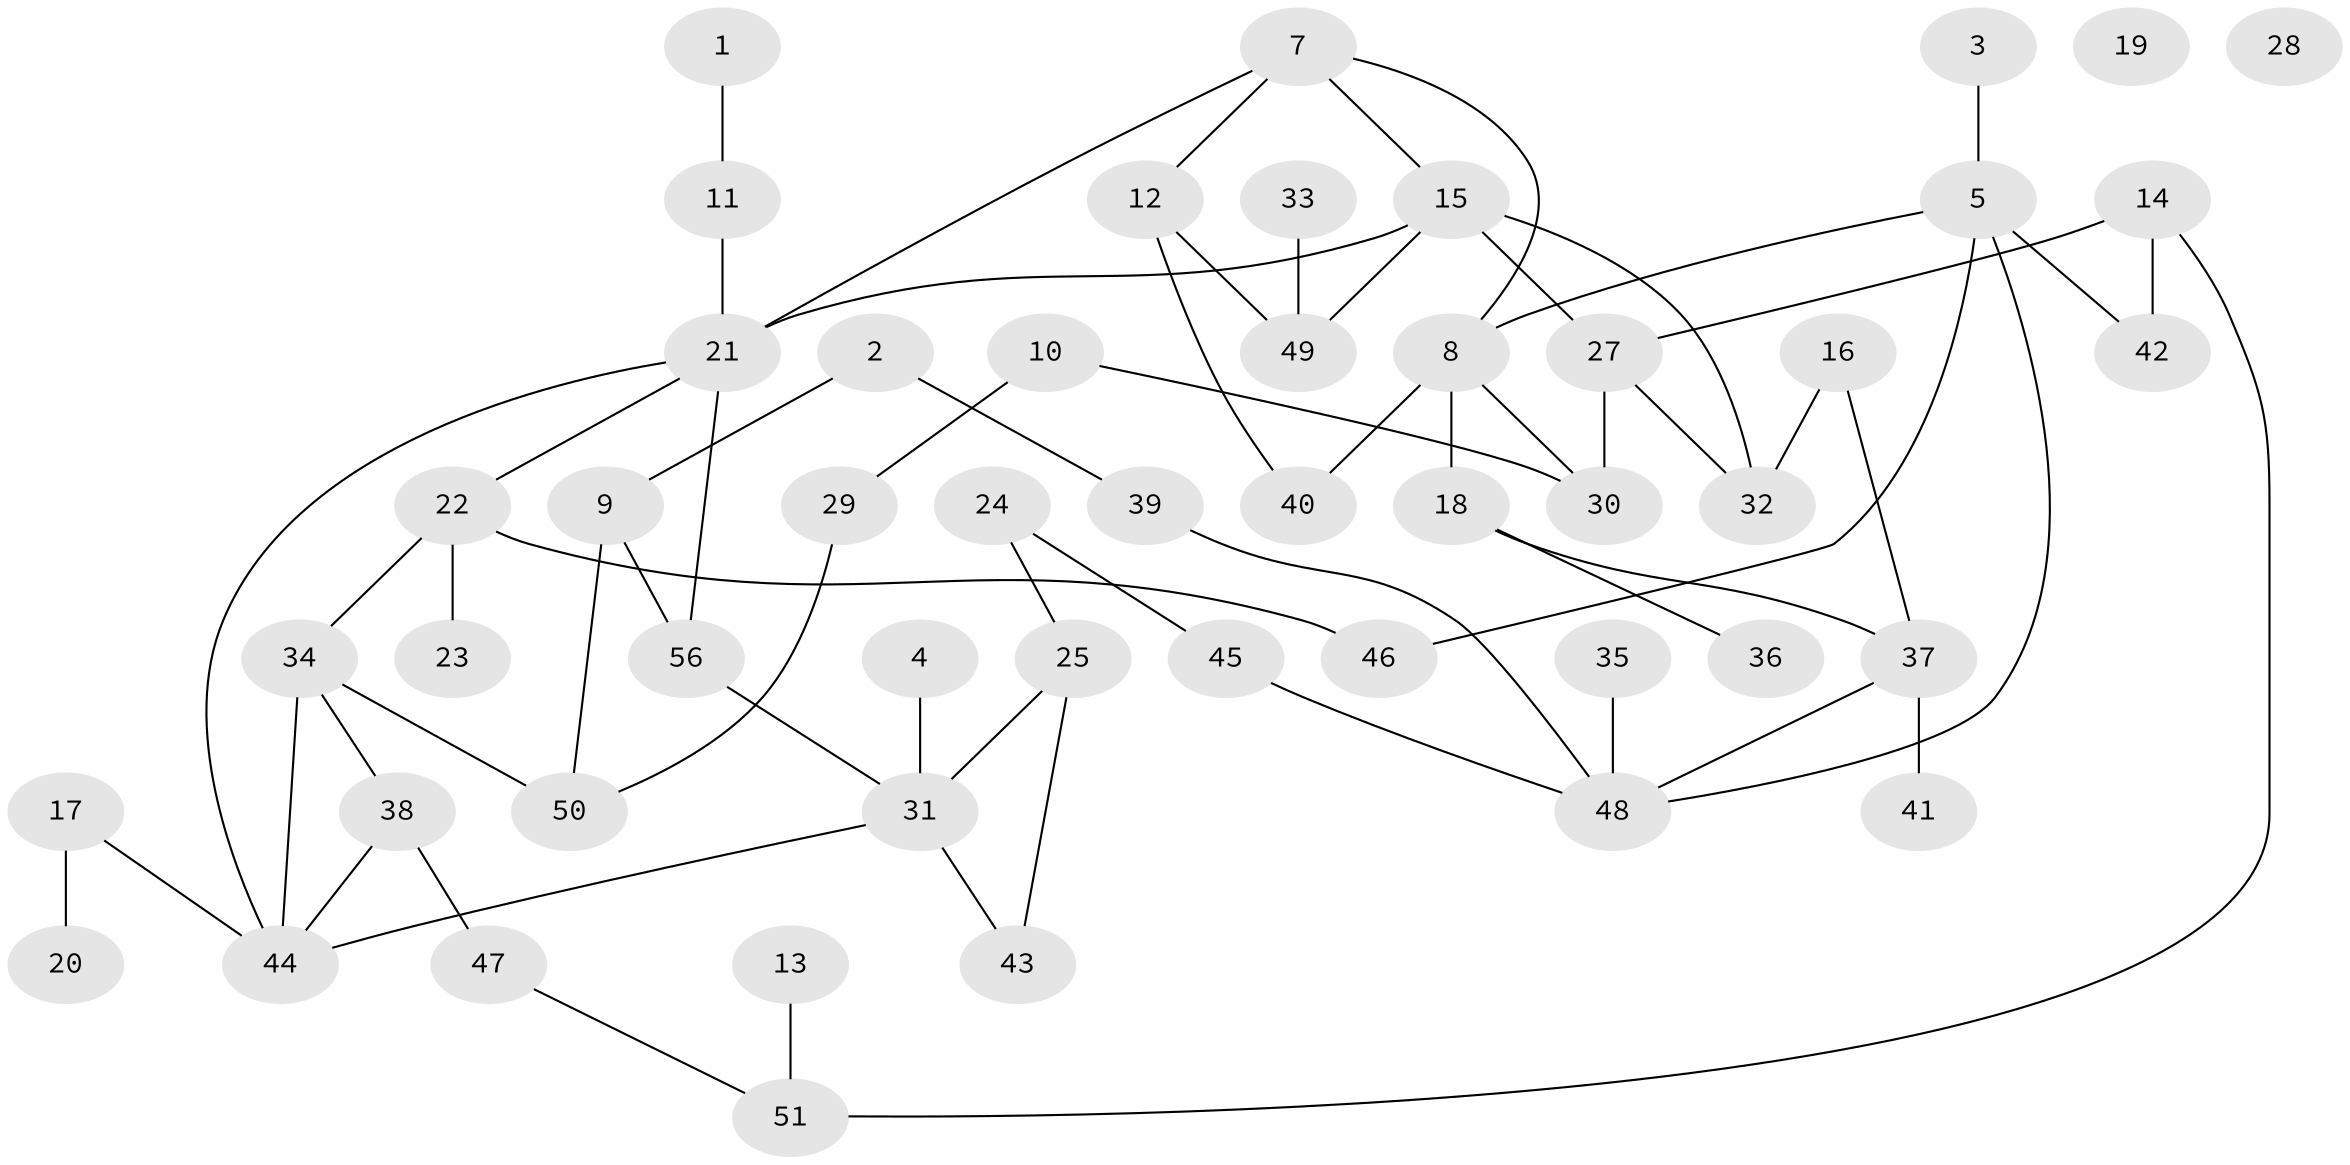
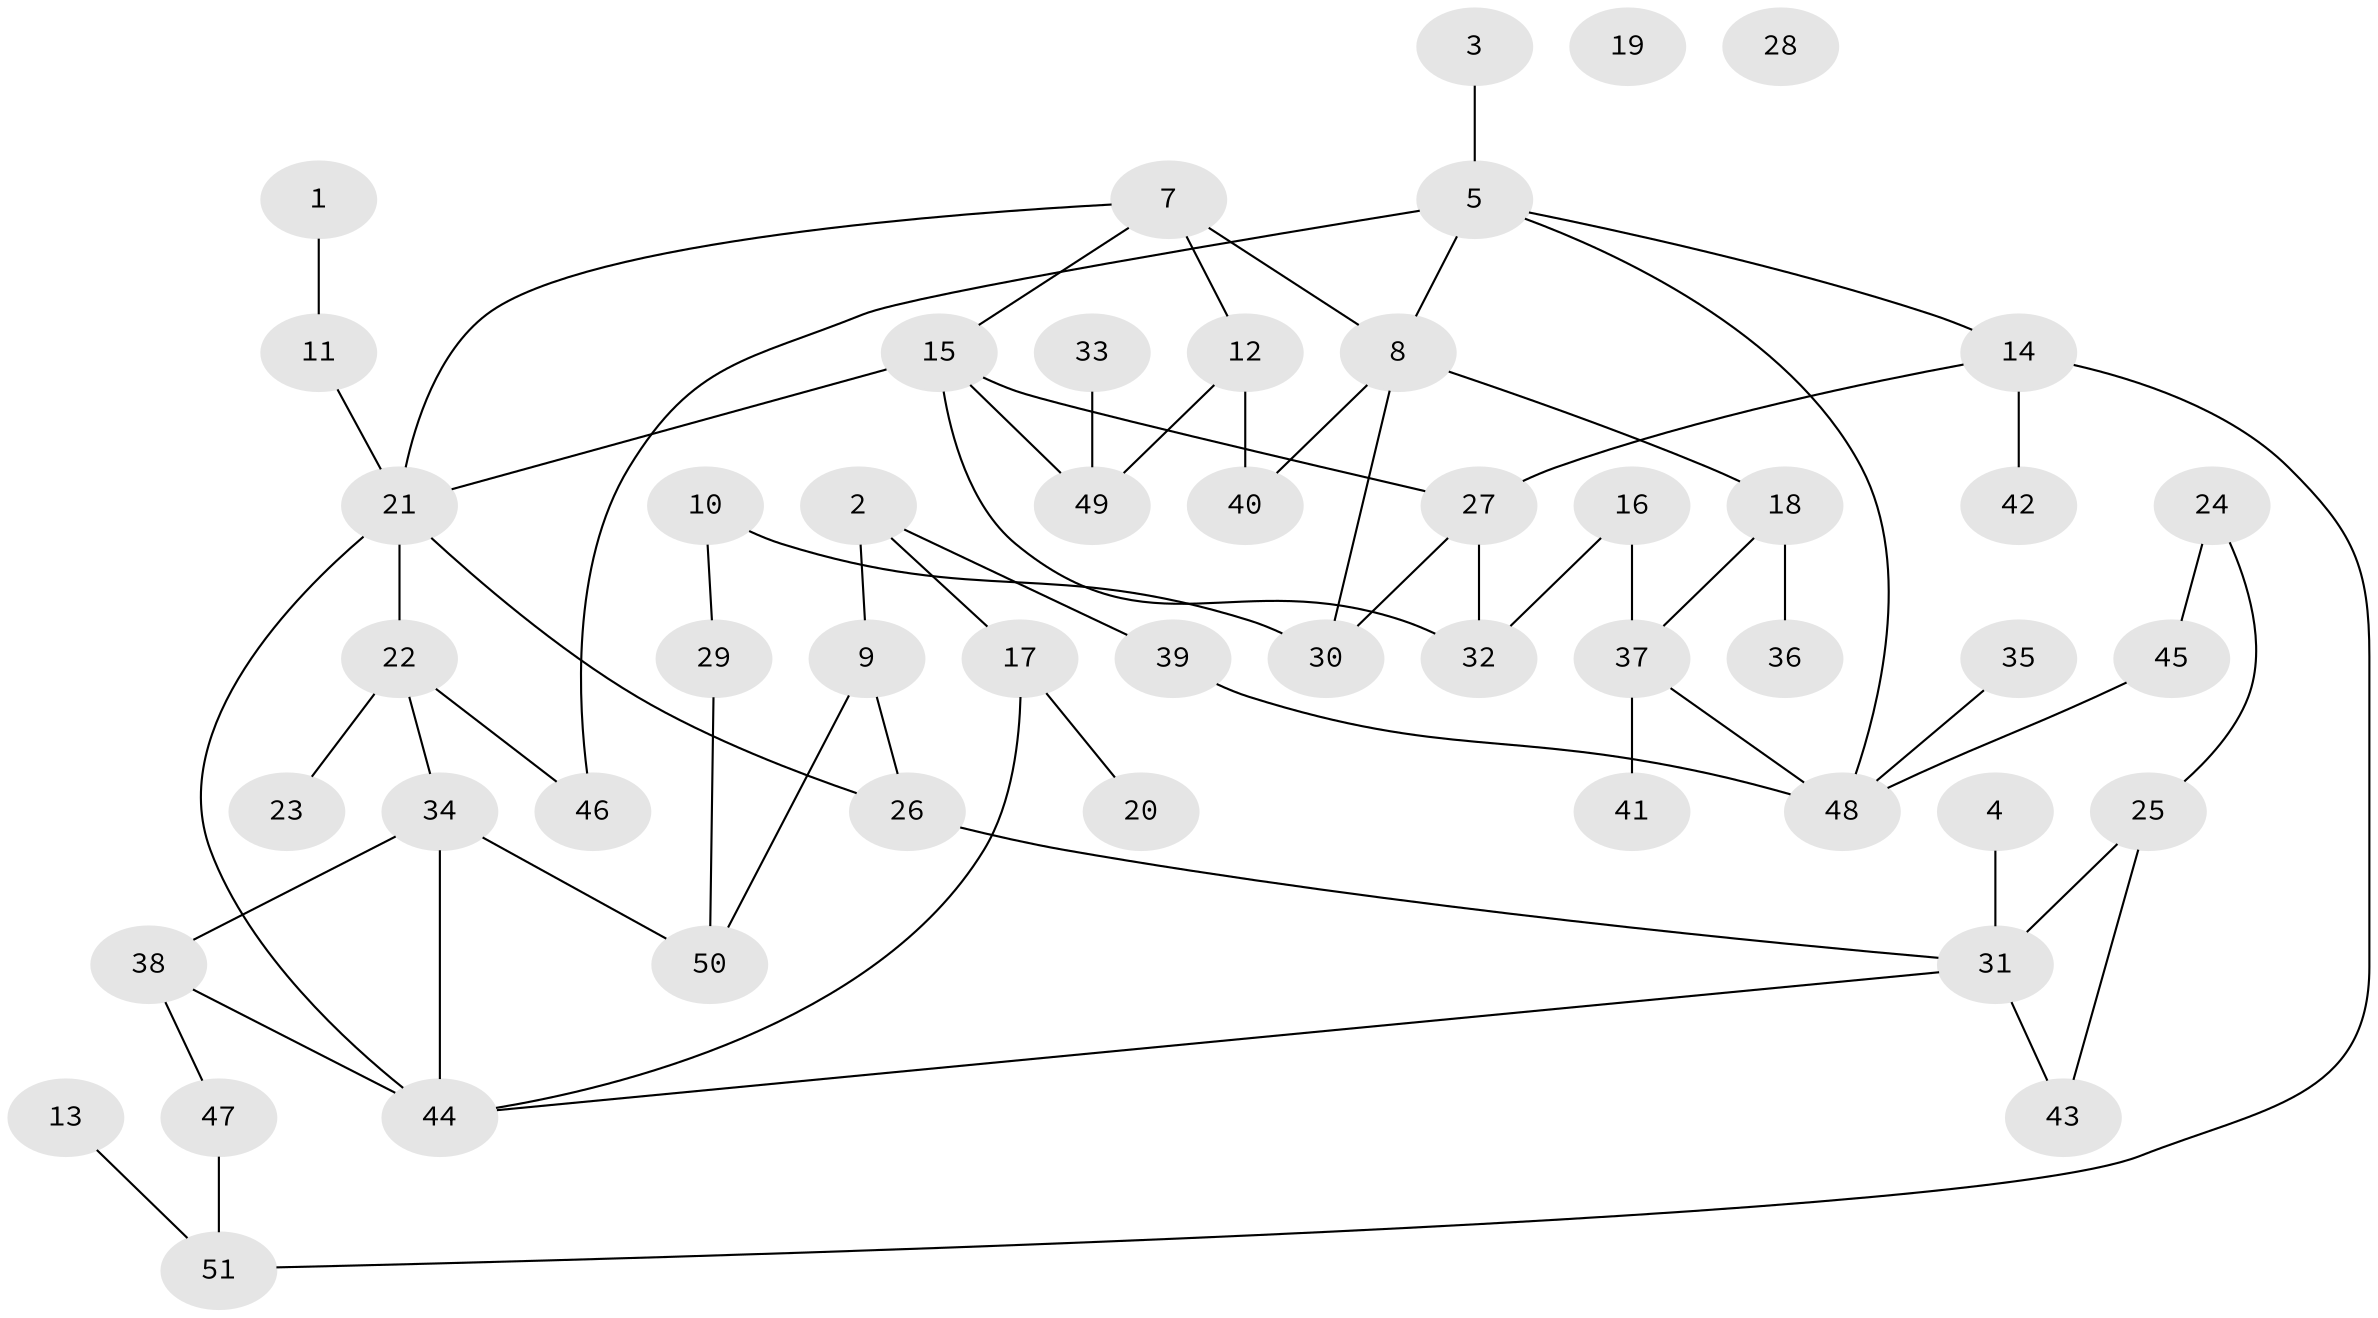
edge "5" -- "42": now "5" -- "14"
edge "2" -- "17": added
node "56": label "56" -> "26"
